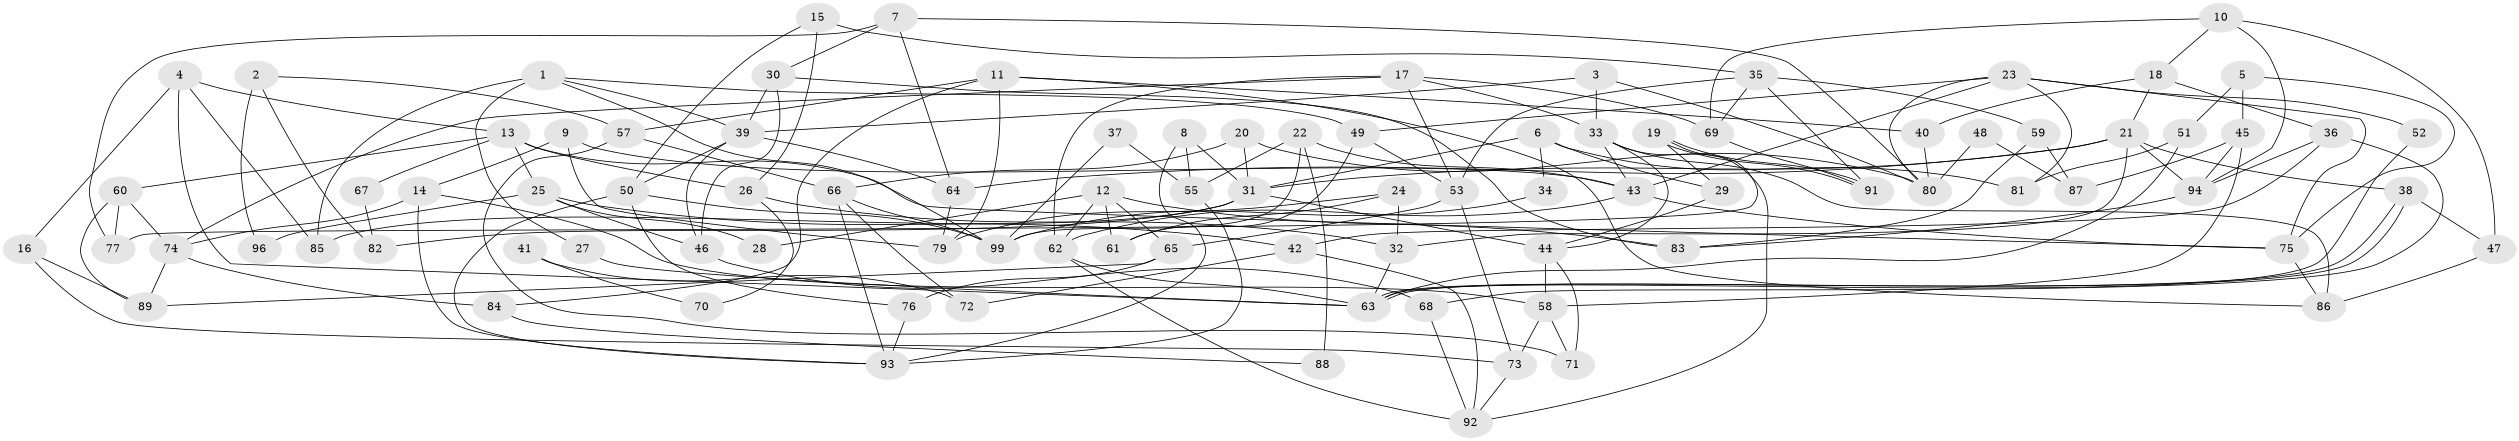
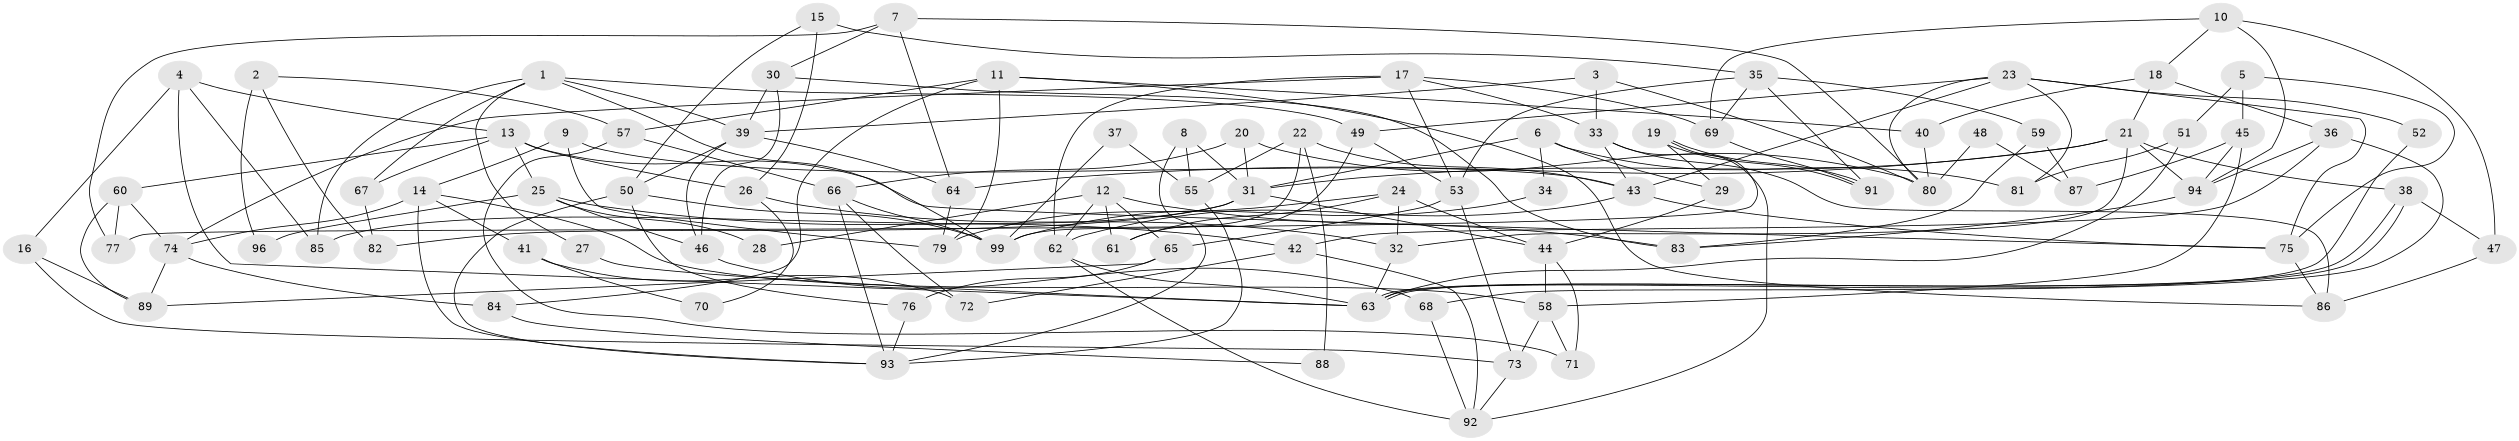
edge "1" -- "67": added
edge "33" -- "44": now "24" -- "44"
edge "14" -- "41": added
